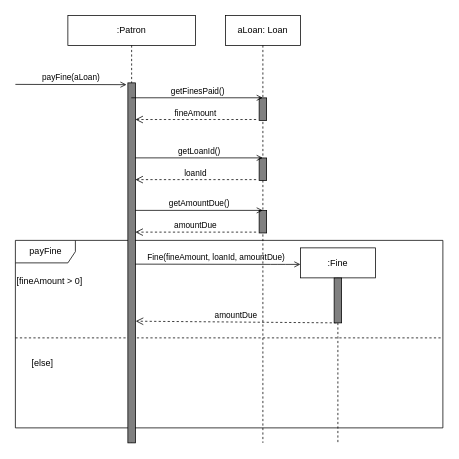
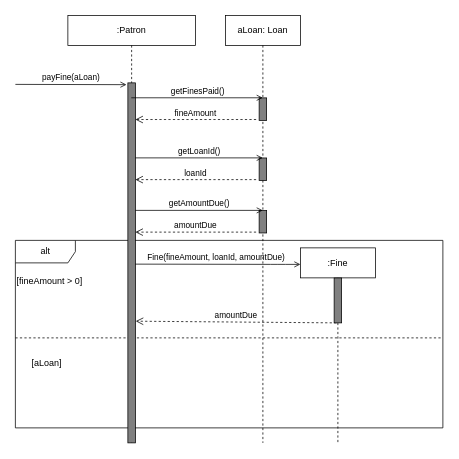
node "payFine": label "payFine" -> "alt"
node "[else]": label "[else]" -> "[aLoan]"
